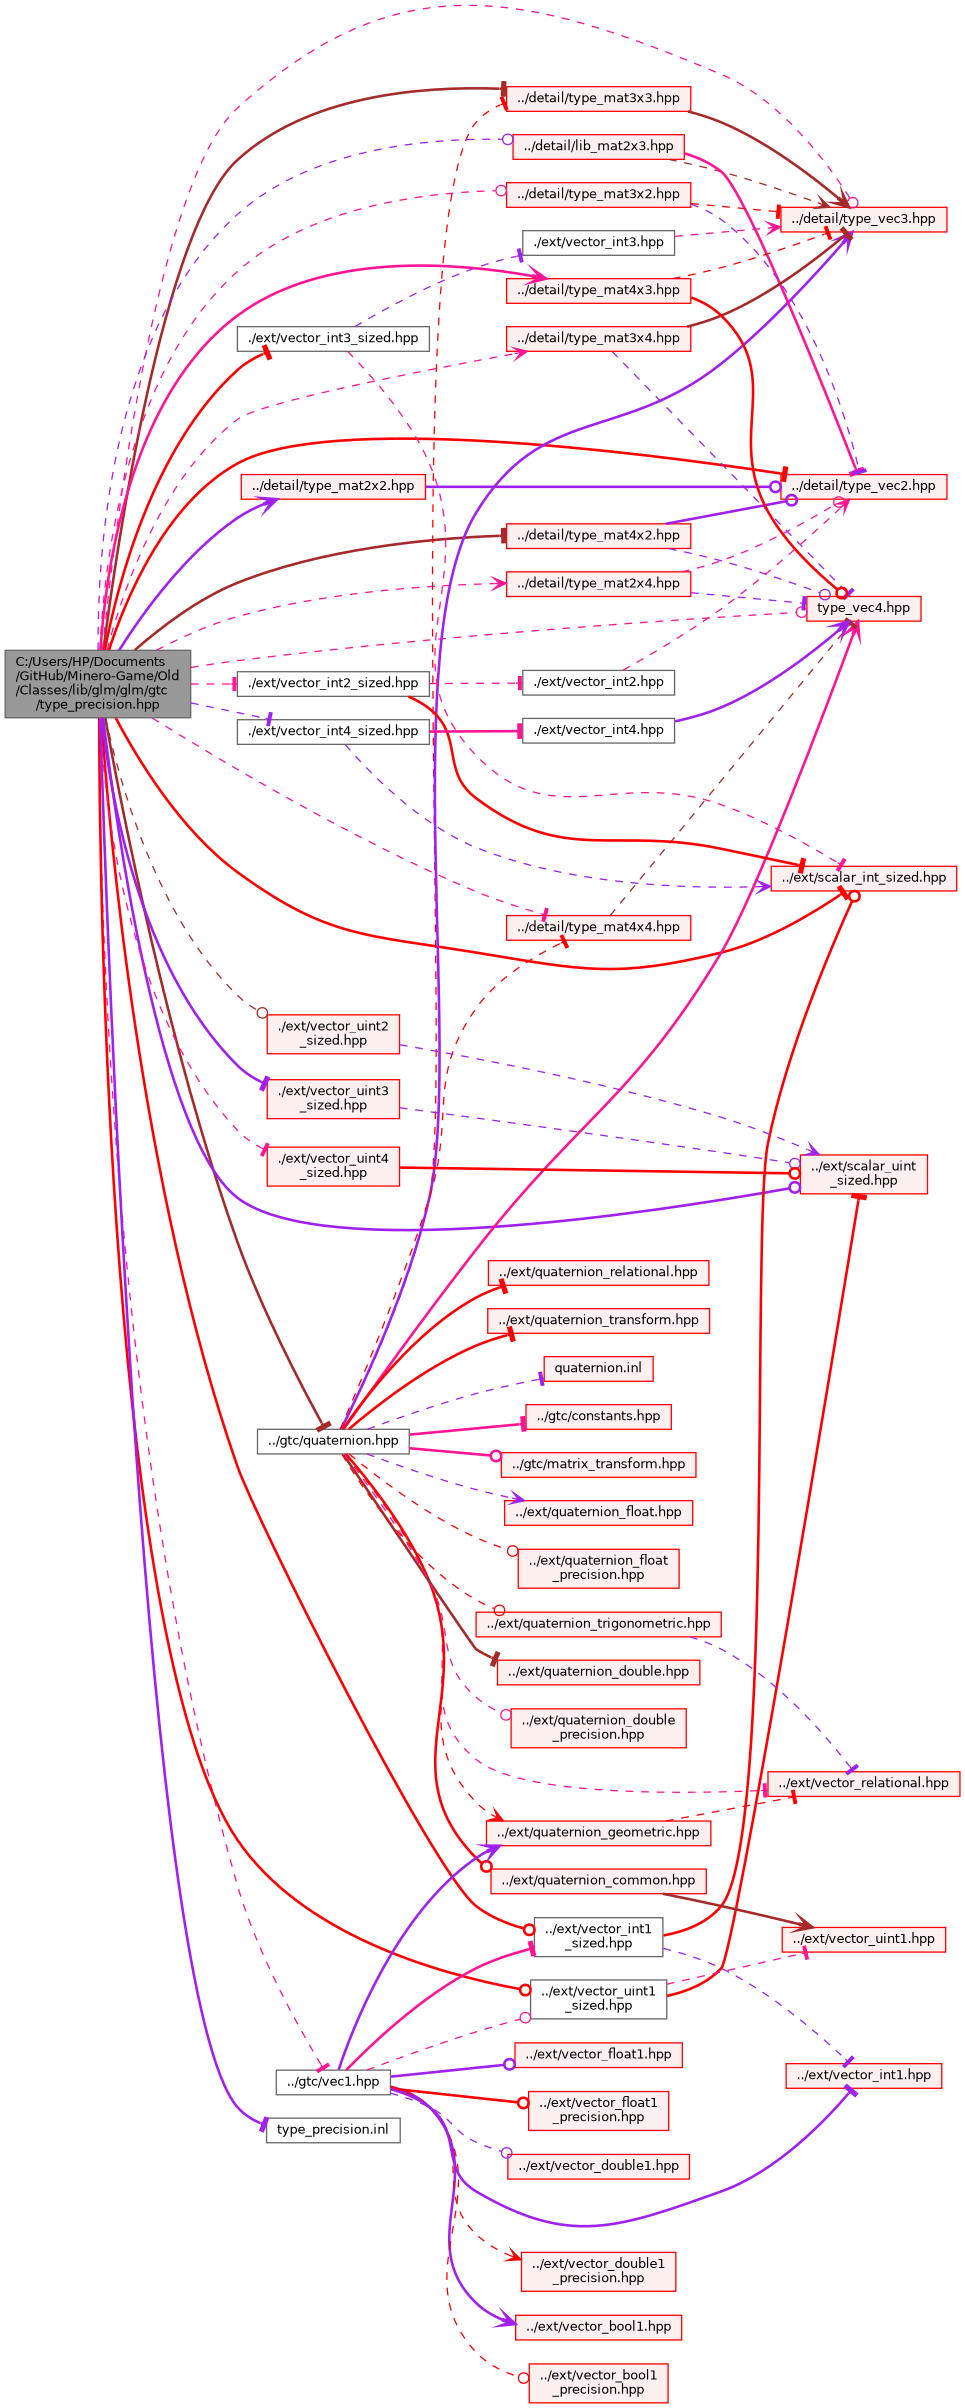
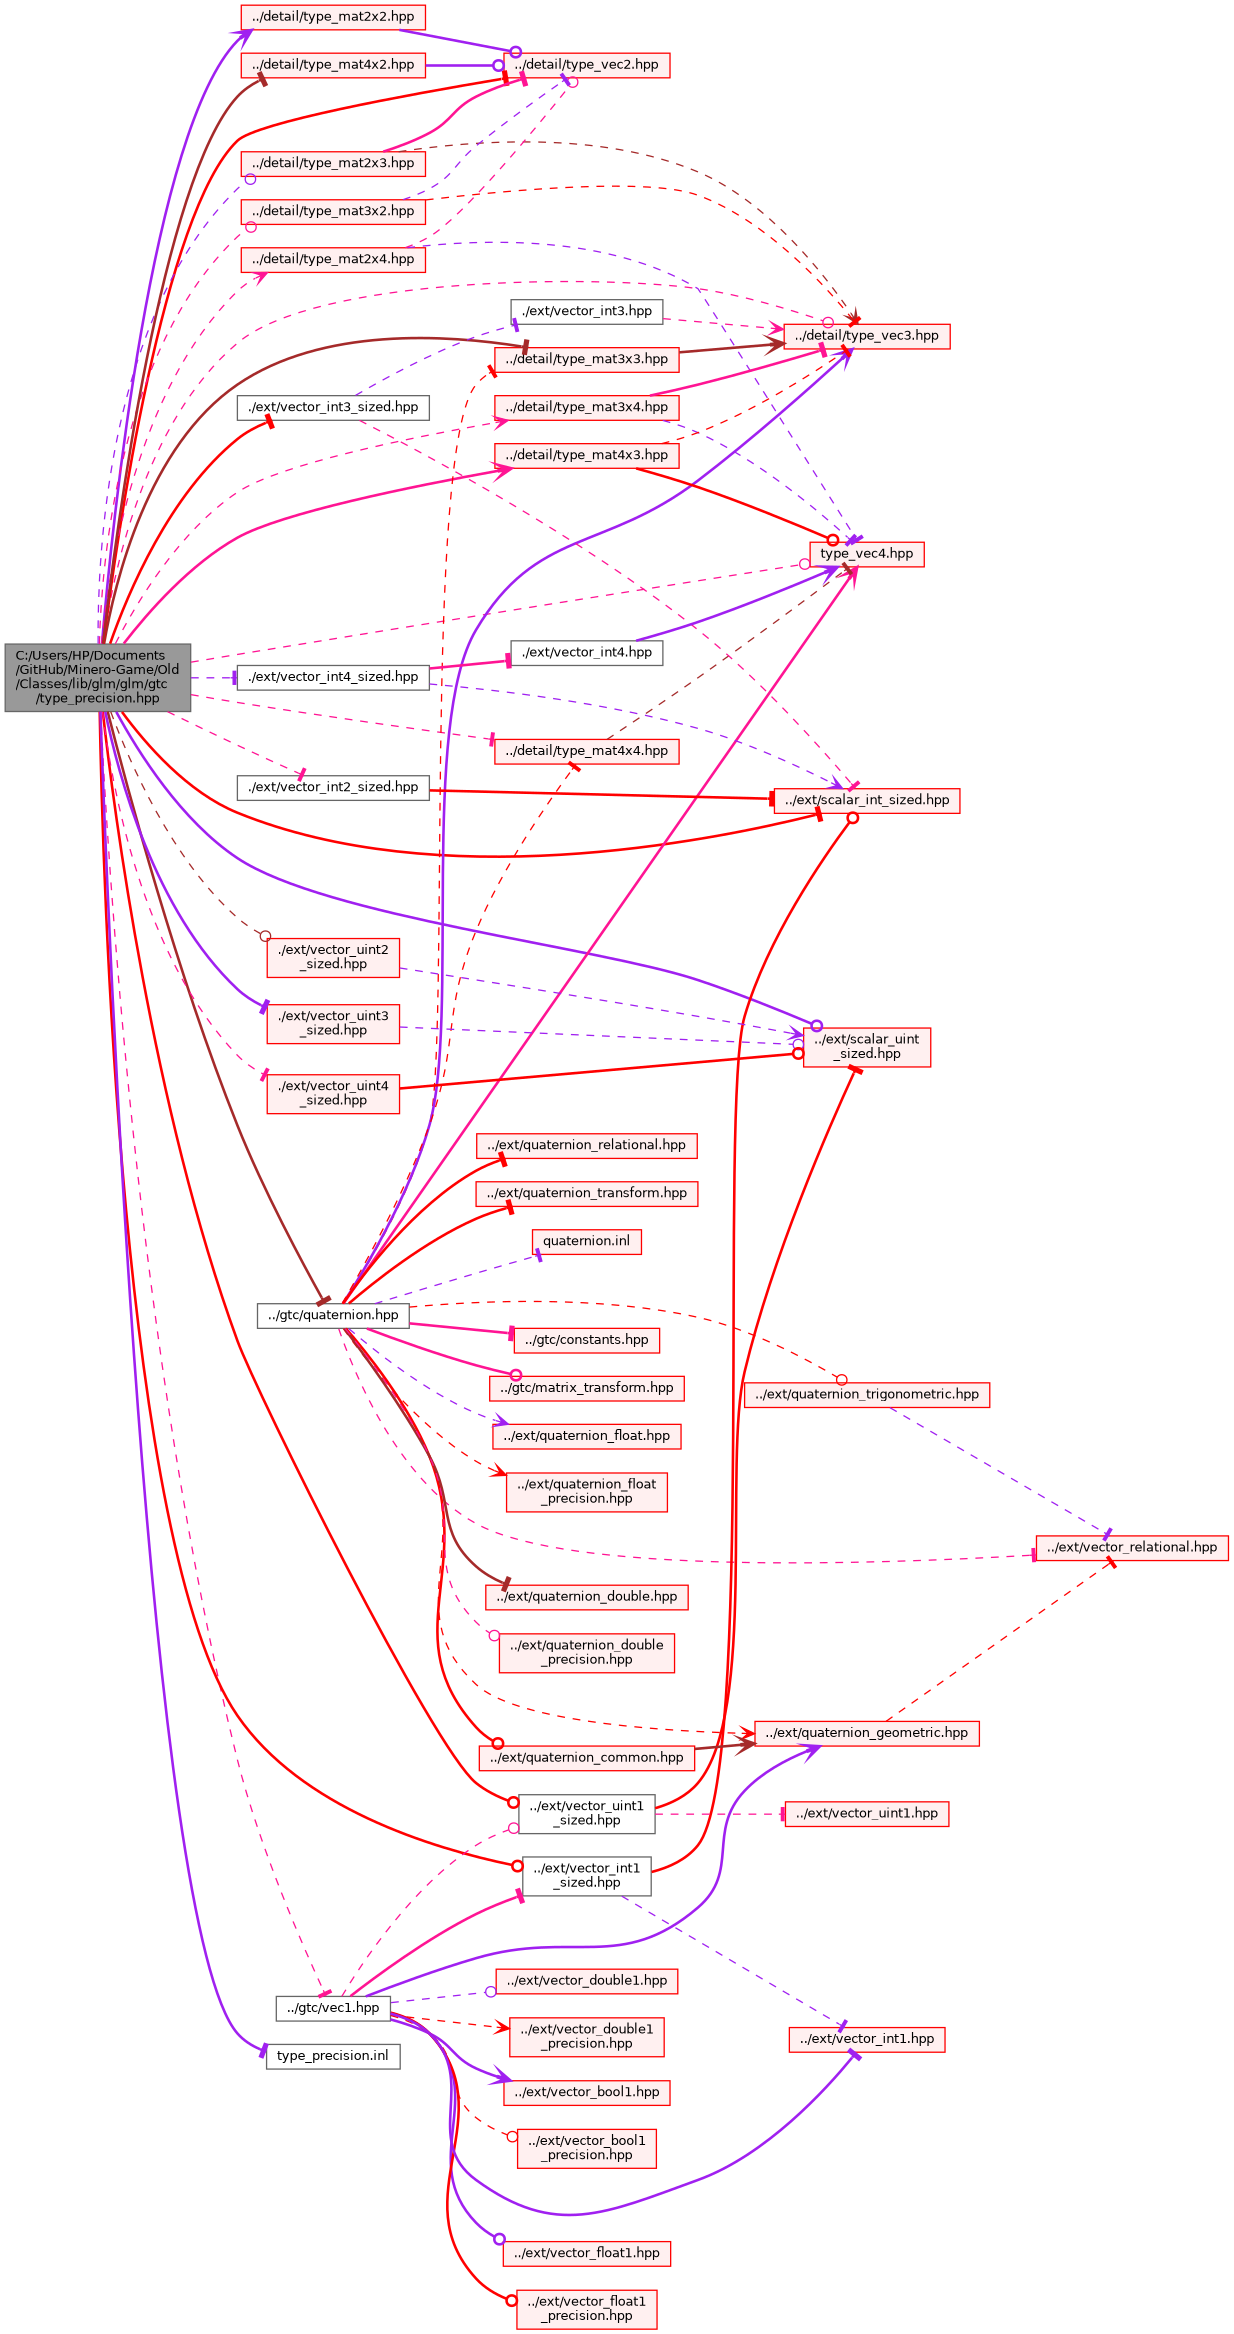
node "../detail/lib_mat2x3.hpp": label "../detail/lib_mat2x3.hpp" -> "../detail/type_mat2x3.hpp"
edge "../detail/type_mat3x4.hpp" -> "../detail/type_vec3.hpp": color brown -> deeppink
edge "../detail/type_mat4x2.hpp" -> "type_vec4.hpp": removed
node "./ext/vector_int2.hpp": removed
edge "../gtc/quaternion.hpp" -> "../ext/quaternion_float _precision.hpp": arrowhead odot -> vee
edge "../ext/quaternion_common.hpp" -> "../ext/vector_uint1.hpp": now "../ext/quaternion_common.hpp" -> "../ext/quaternion_geometric.hpp"
